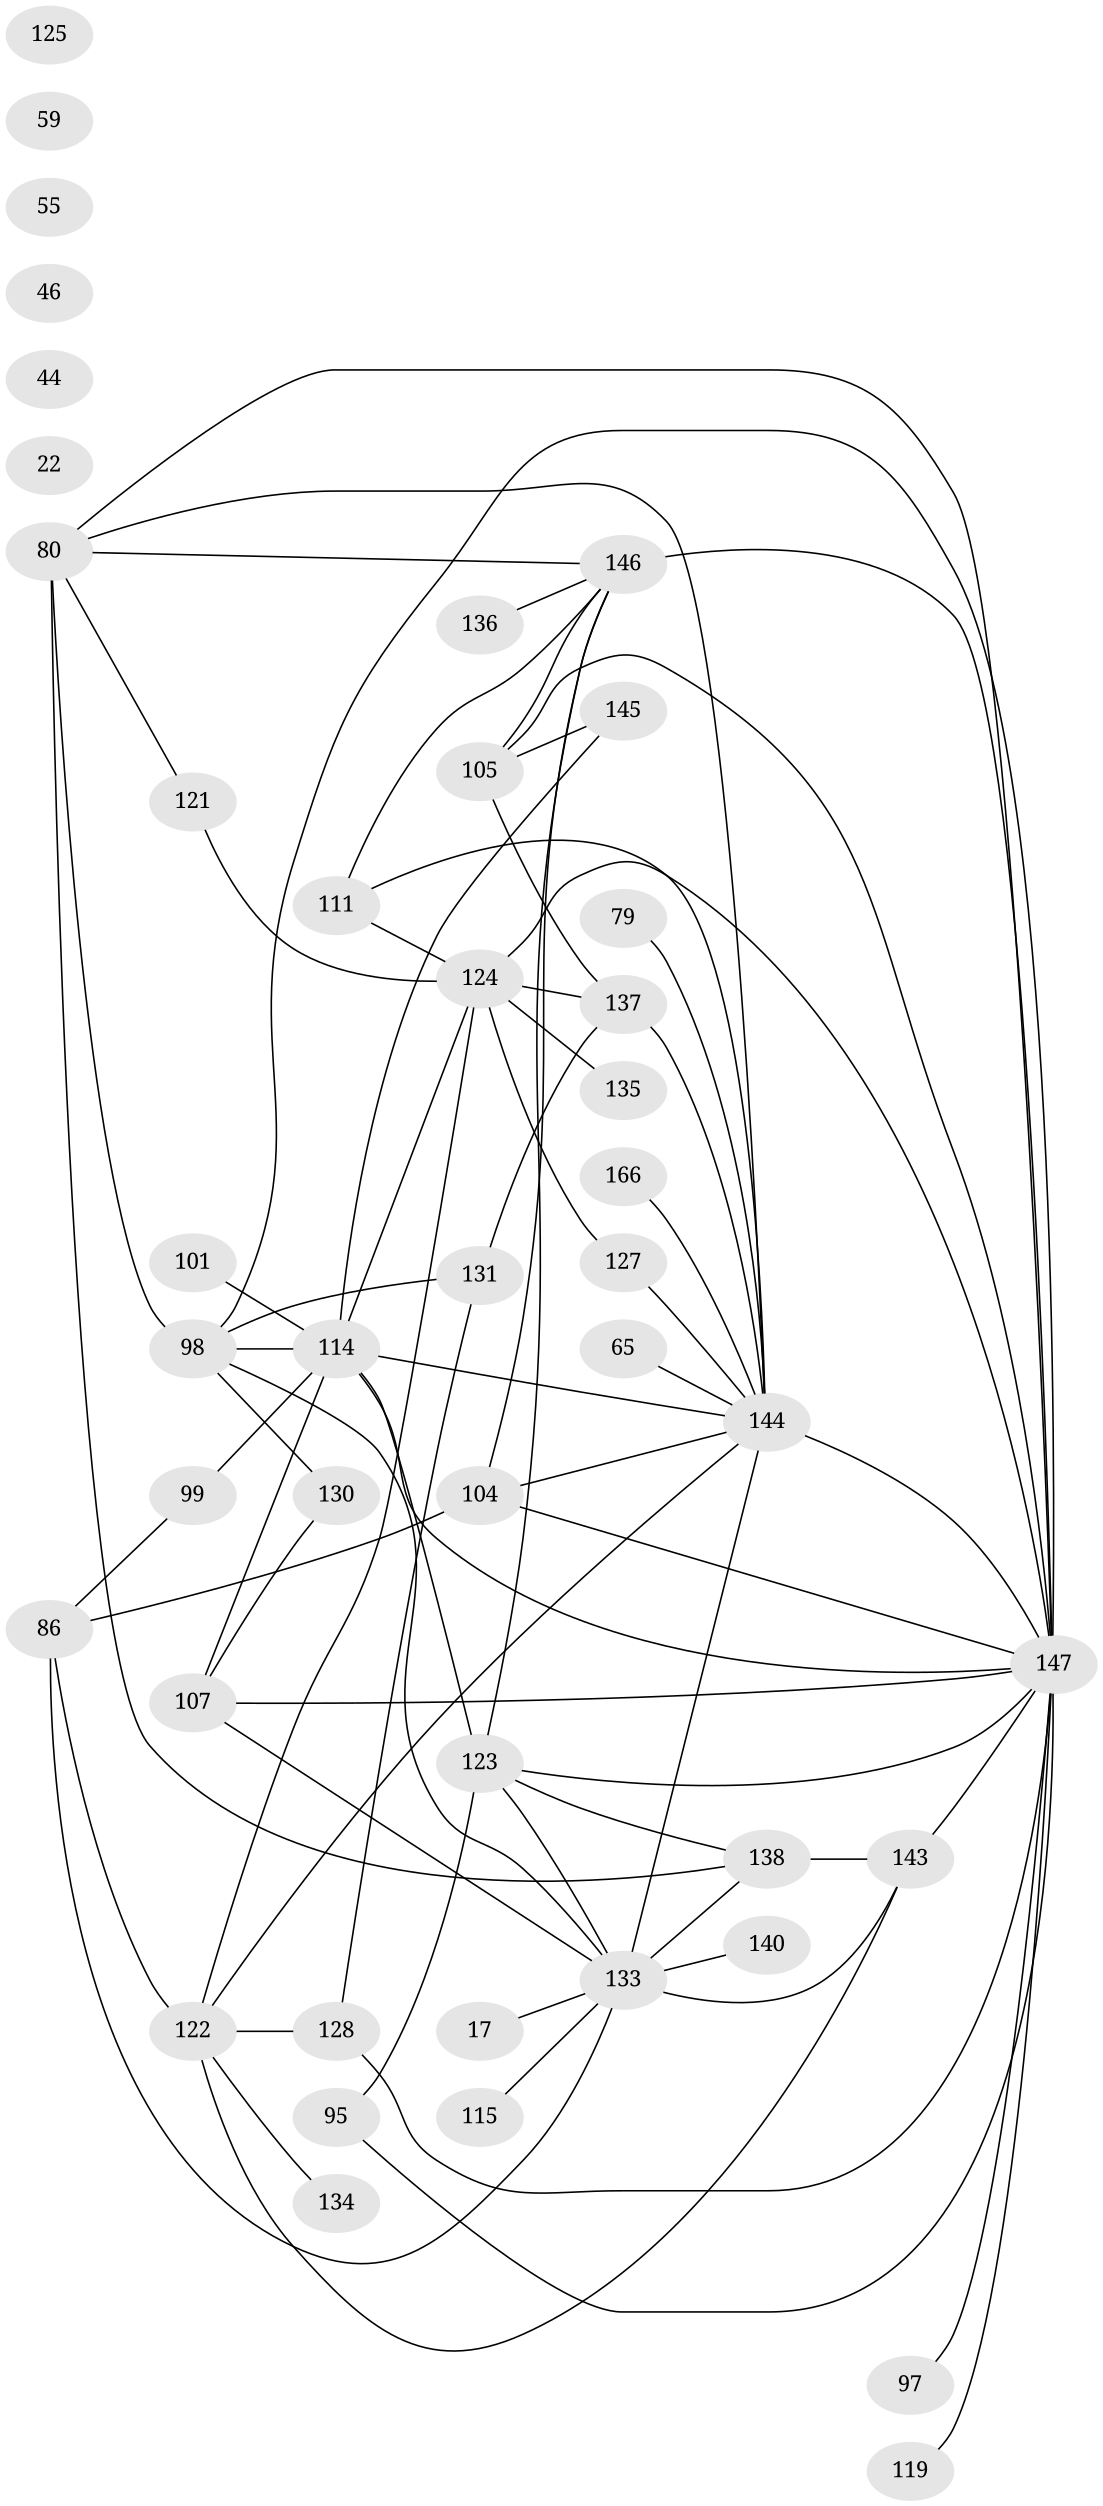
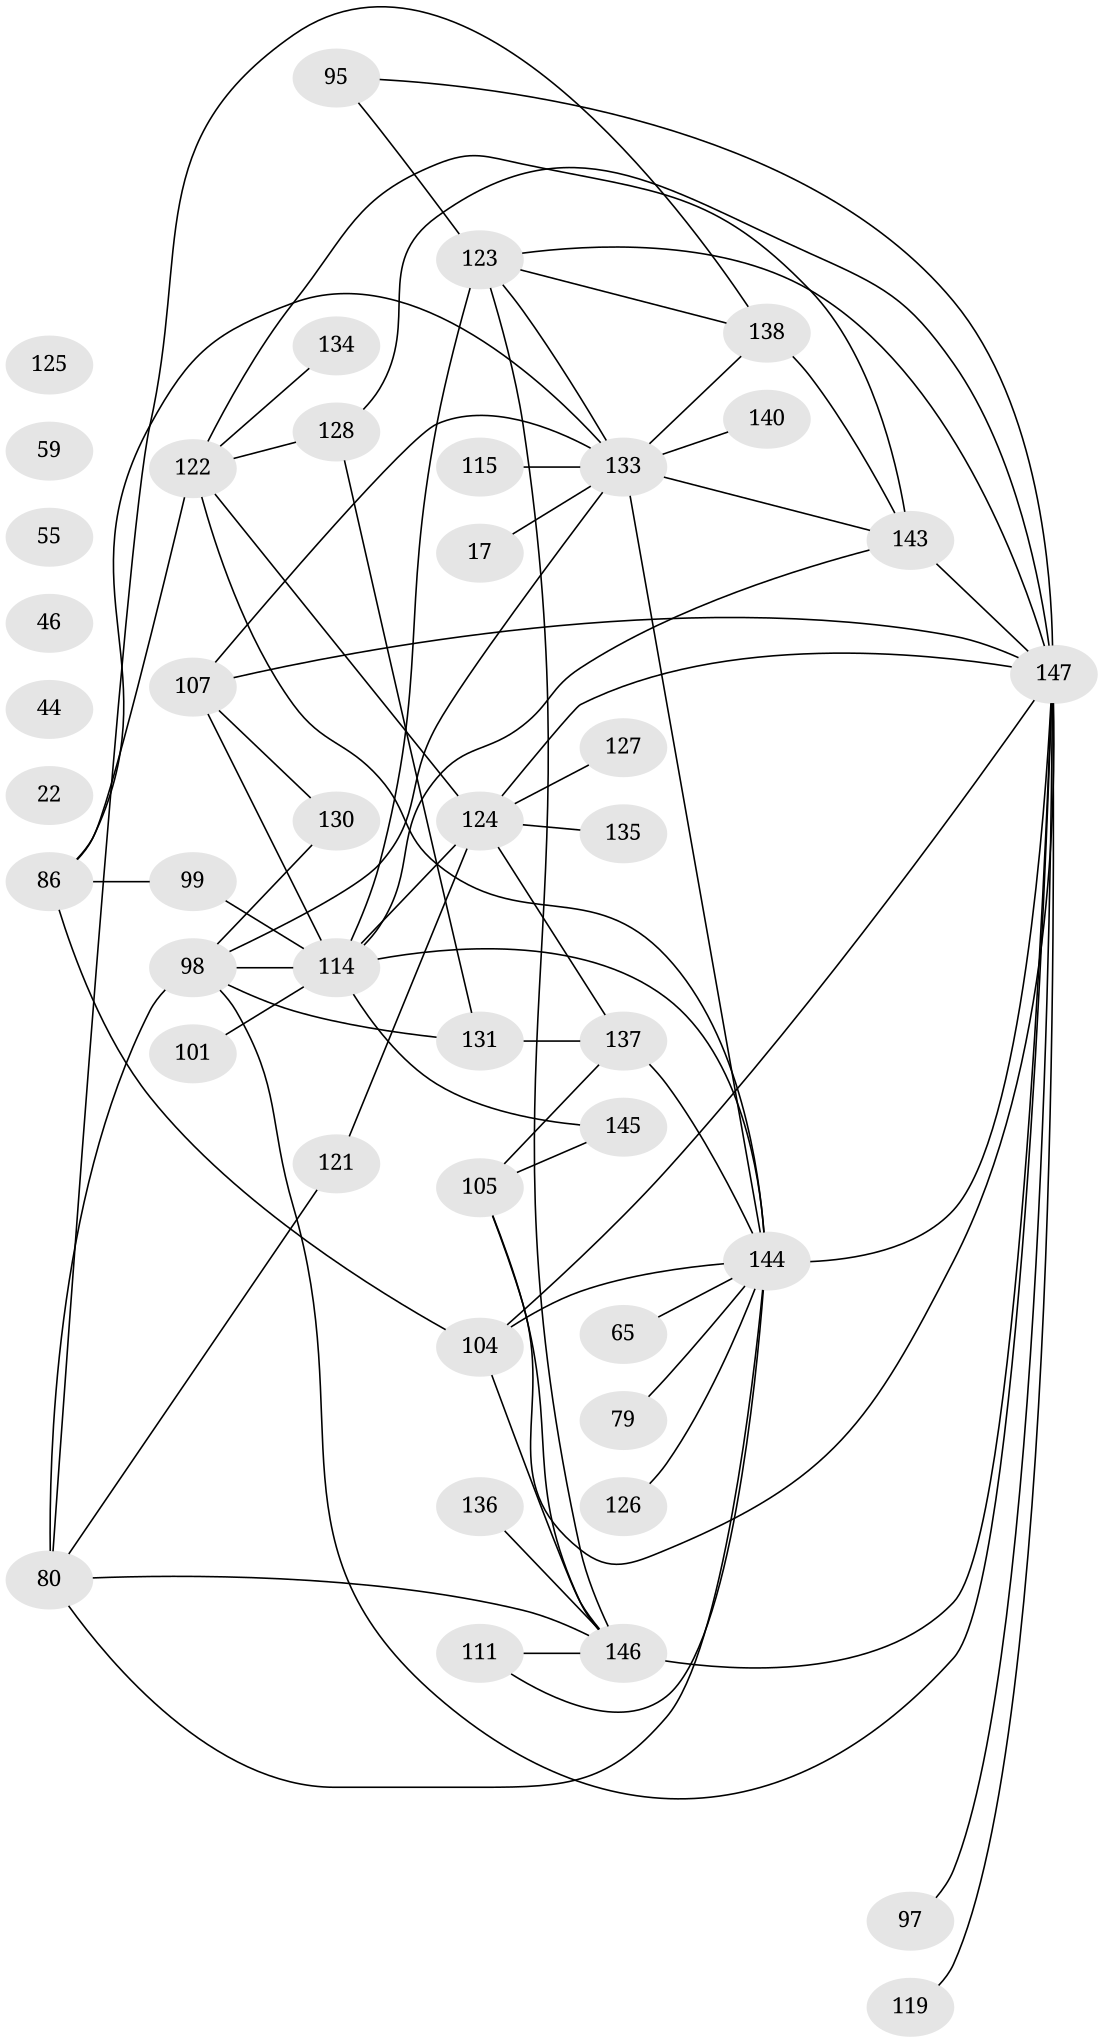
edge "80" -- "147": removed
edge "111" -- "124": removed
node "166": label "166" -> "126"
edge "127" -- "144": removed
edge "114" -- "147": now "114" -- "143"
